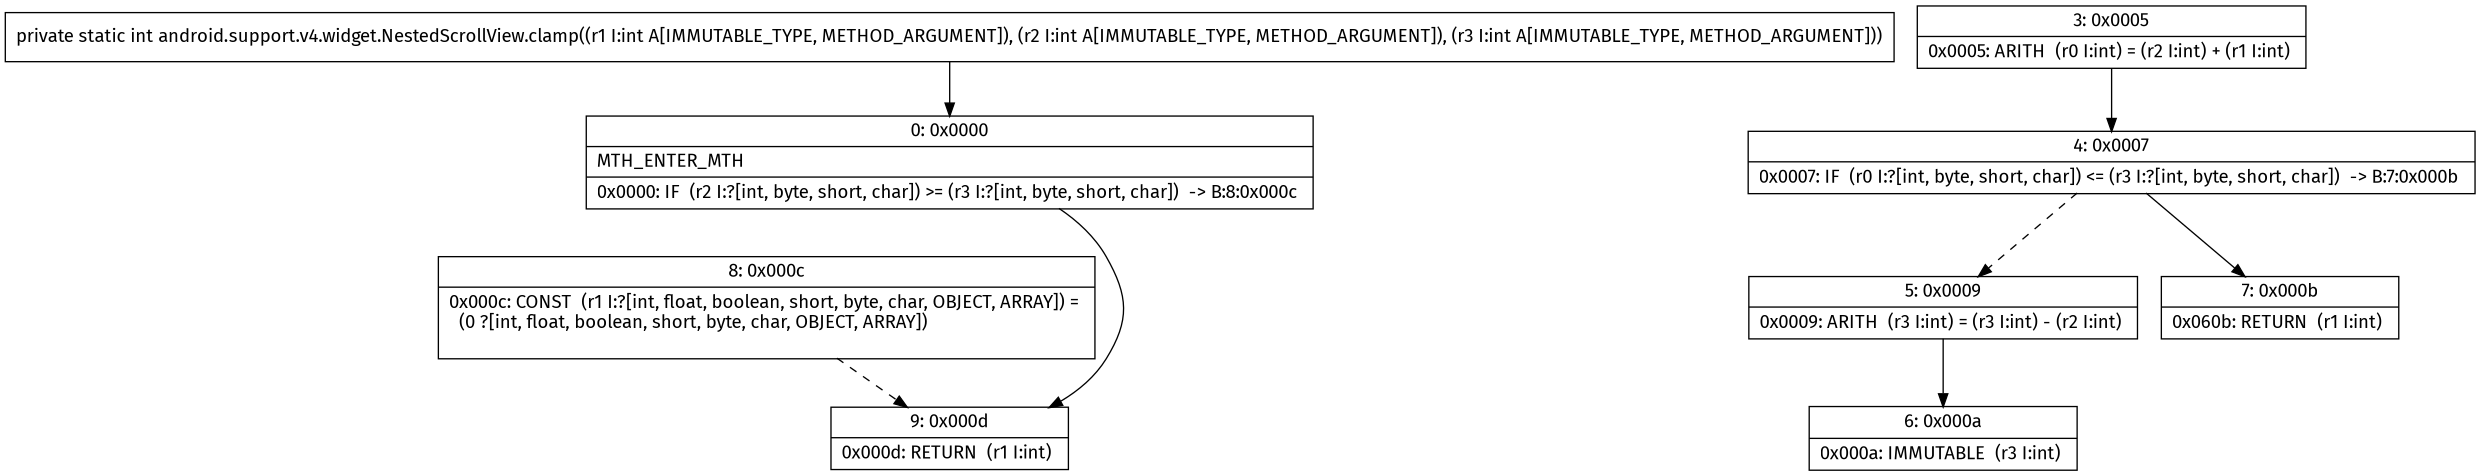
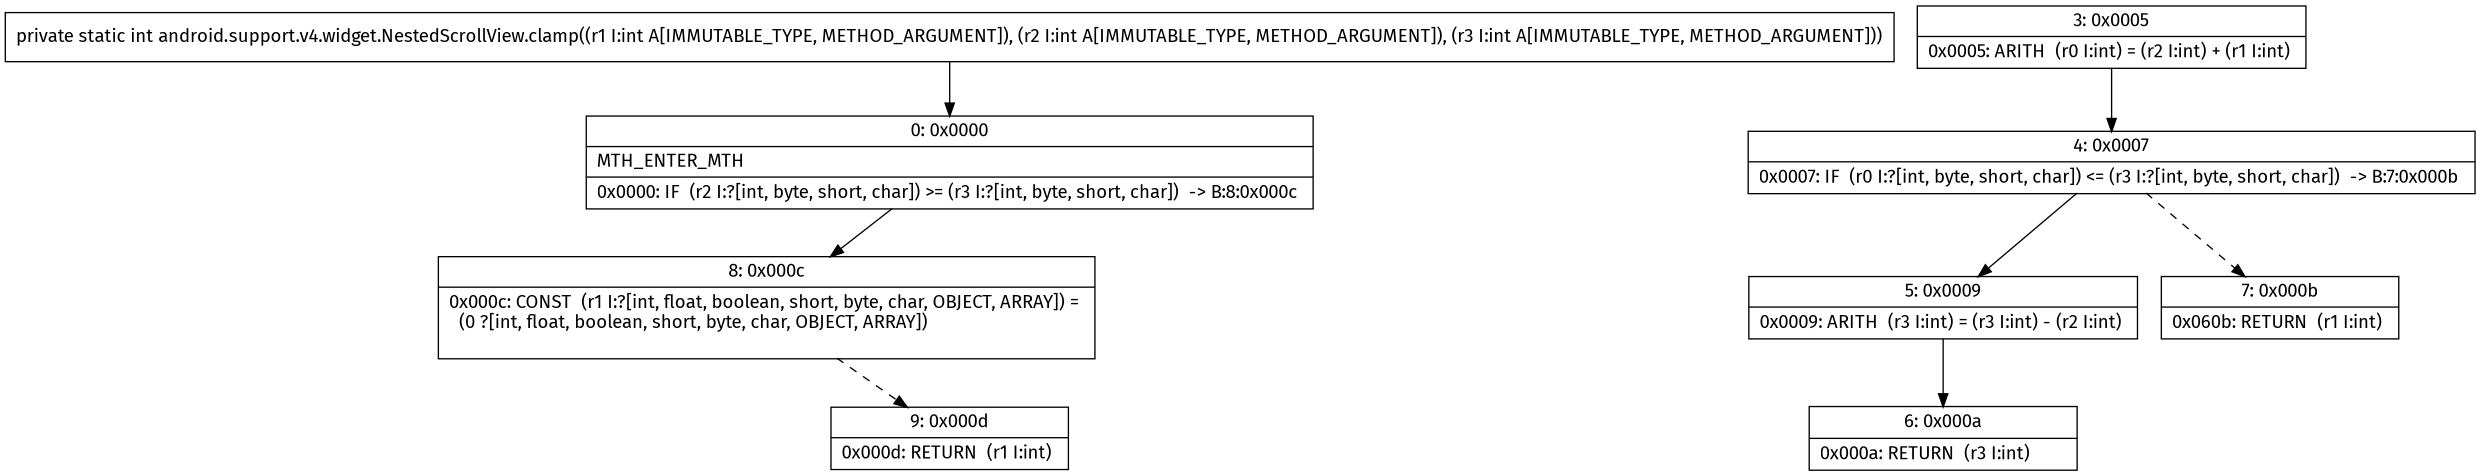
edge "4: 0x0007" -> "5: 0x0009": style dashed -> solid
edge "4: 0x0007" -> "7: 0x000b": style solid -> dashed
edge "0: 0x0000" -> "9: 0x000d": now "0: 0x0000" -> "8: 0x000c"
node "6: 0x000a": text "0x000a: IMMUTABLE  (r3 I:int)" -> "0x000a: RETURN  (r3 I:int)"
